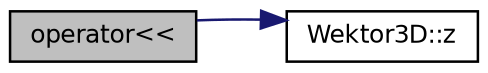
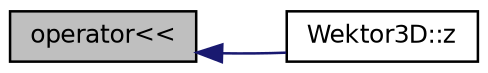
edge "operator<<" -> "Wektor3D::z": reversed
